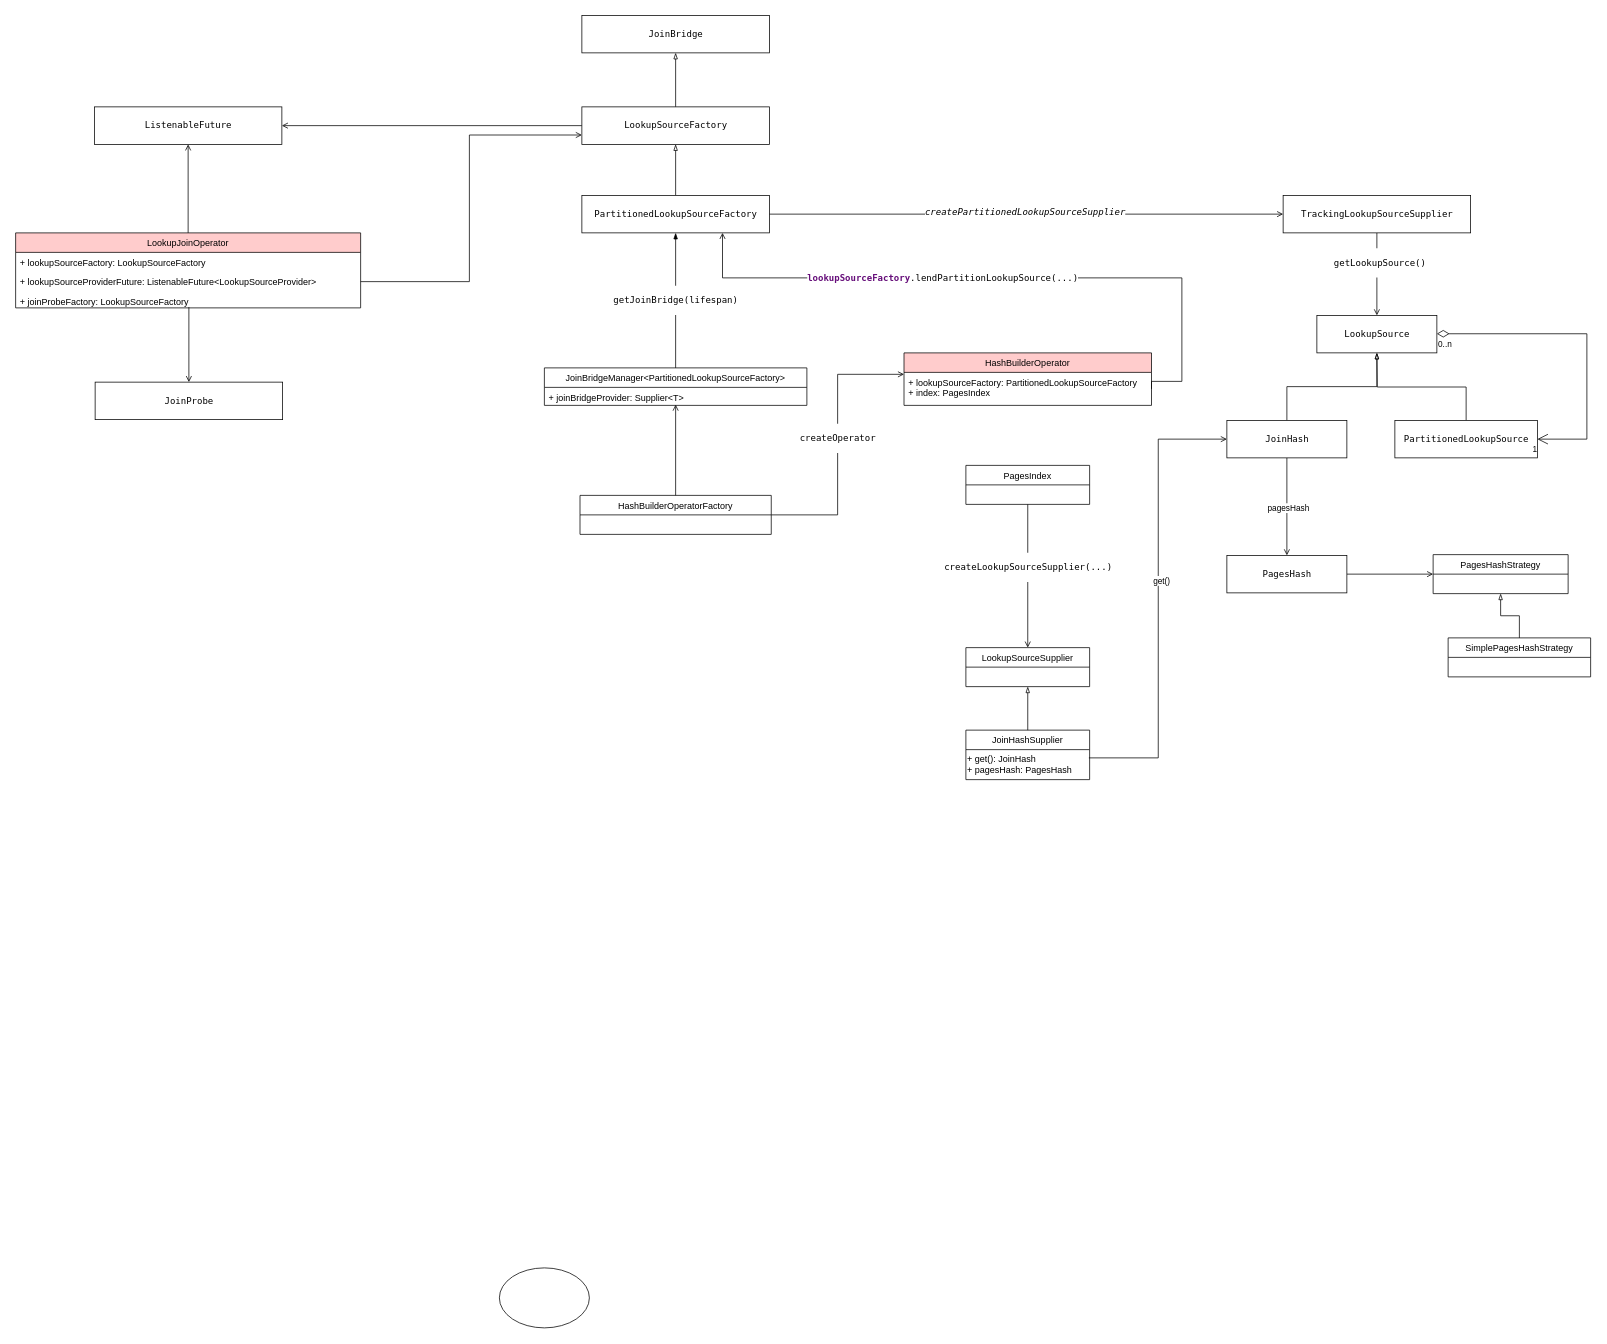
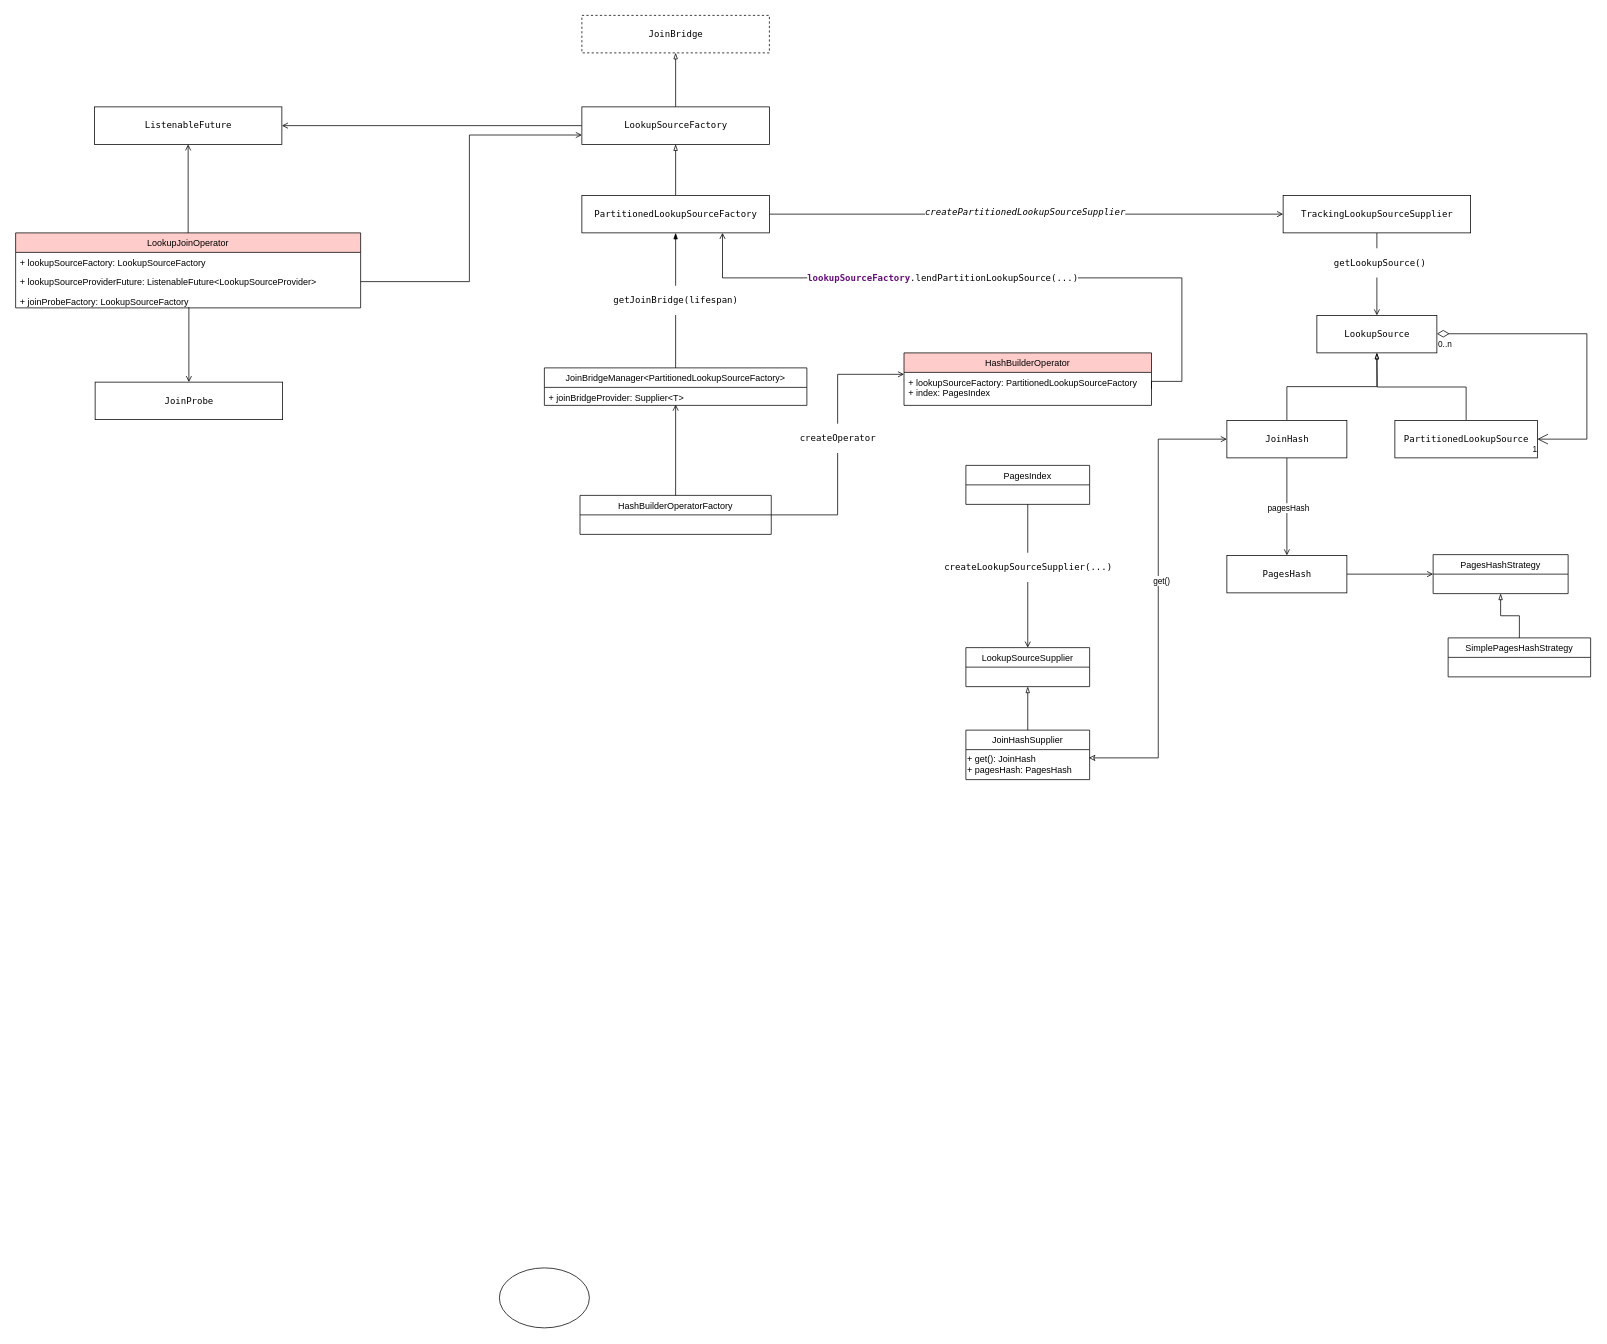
node "JoinBridge": style solid -> dashed
edge "+ get(): JoinHash + pagesHash: PagesHash" -> "JoinHash": arrowhead none -> classic
